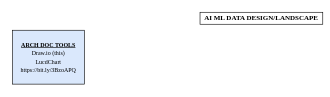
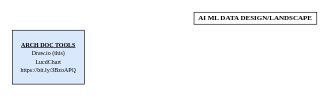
node "AI ML DATA DESIGN/LANDSCAPE": moved (262, 18) -> (256, 18)
